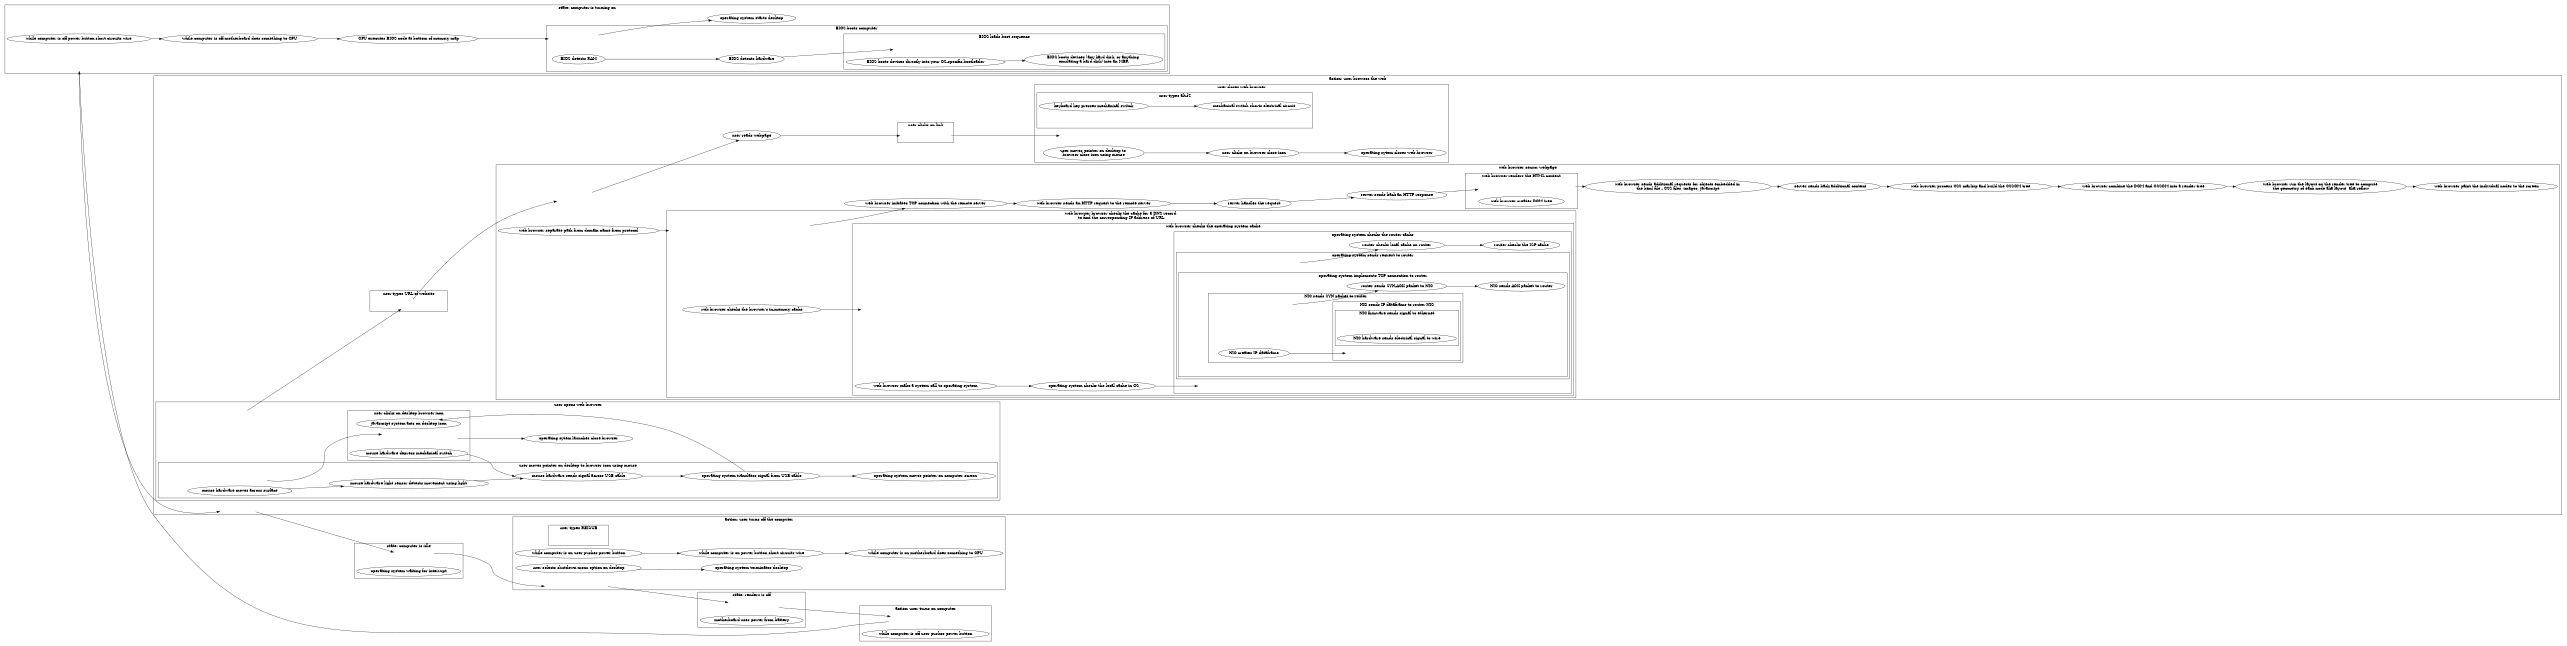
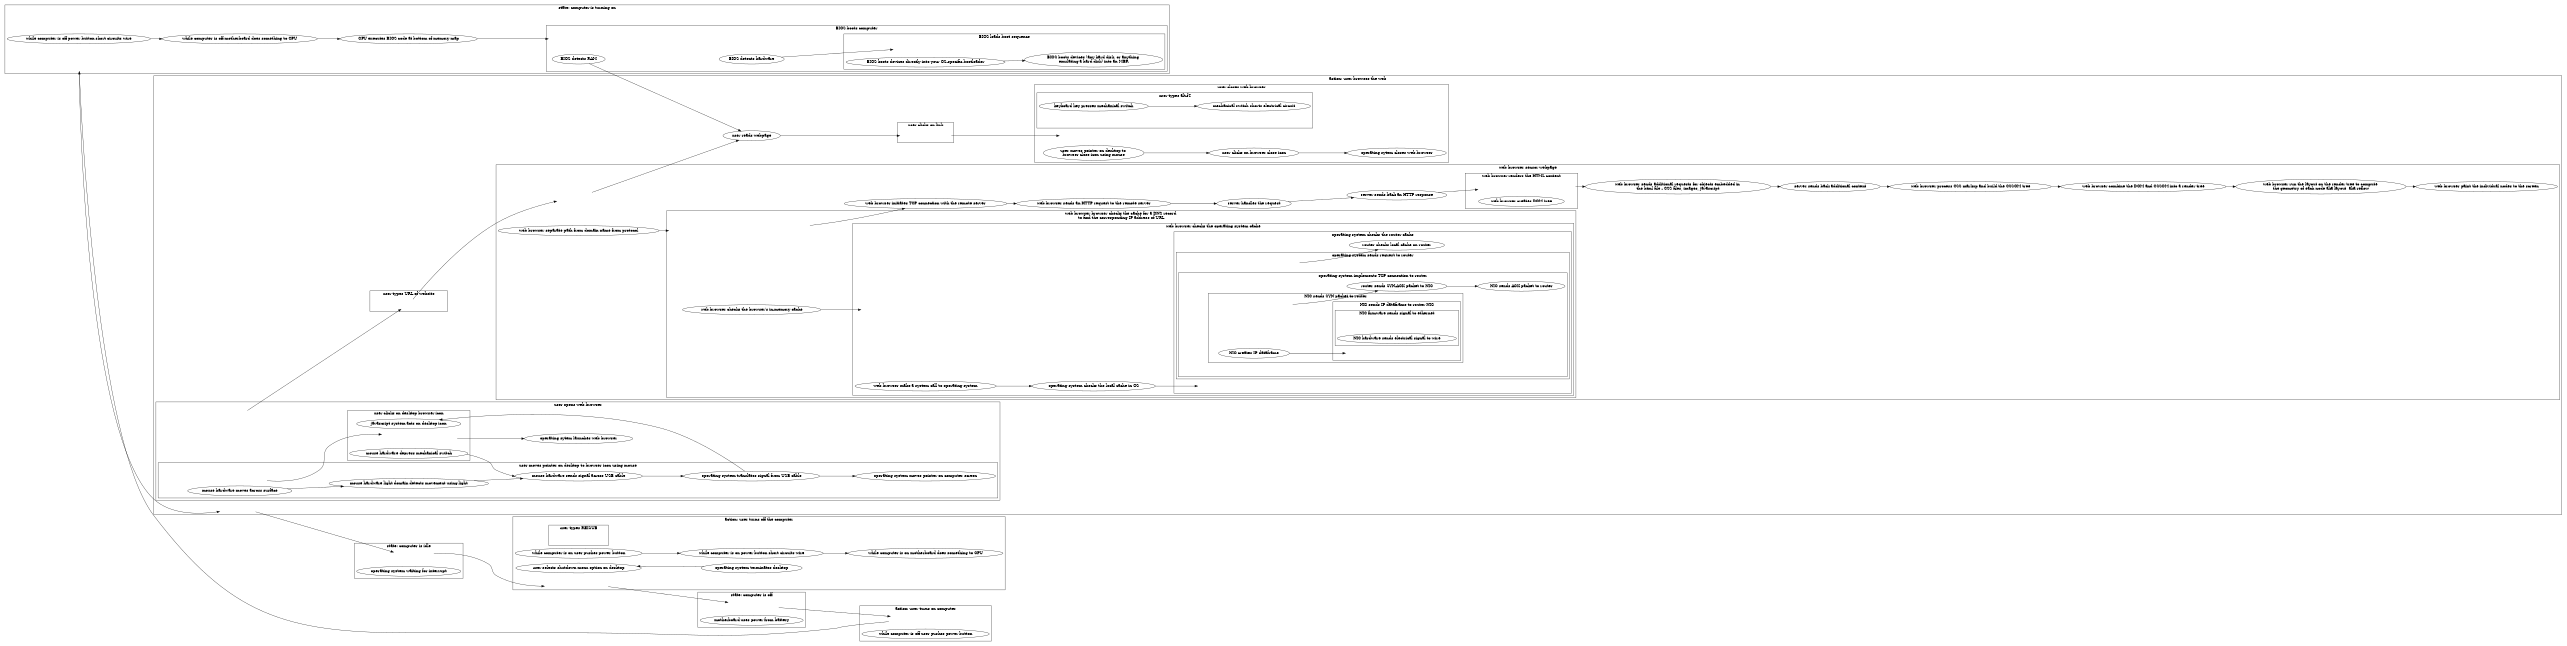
node "operating system starts desktop": removed
edge "BIOS detects RAM" -> "BIOS detects hardware": now "BIOS detects RAM" -> "user reads webpage"
node "router checks the ISP cache": removed
node "operating sytem launches close browser": label "operating sytem launches close browser" -> "operating sytem launches web browser"
node "mouse hardware light sensor detects movement using light": label "mouse hardware light sensor detects movement using light" -> "mouse hardware light domain detects movement using light"
edge "user selects shutdown menu option on desktop" -> "operating system terminates desktop": reversed
cluster "state: renders is off": label "state: renders is off" -> "state: computer is off"
